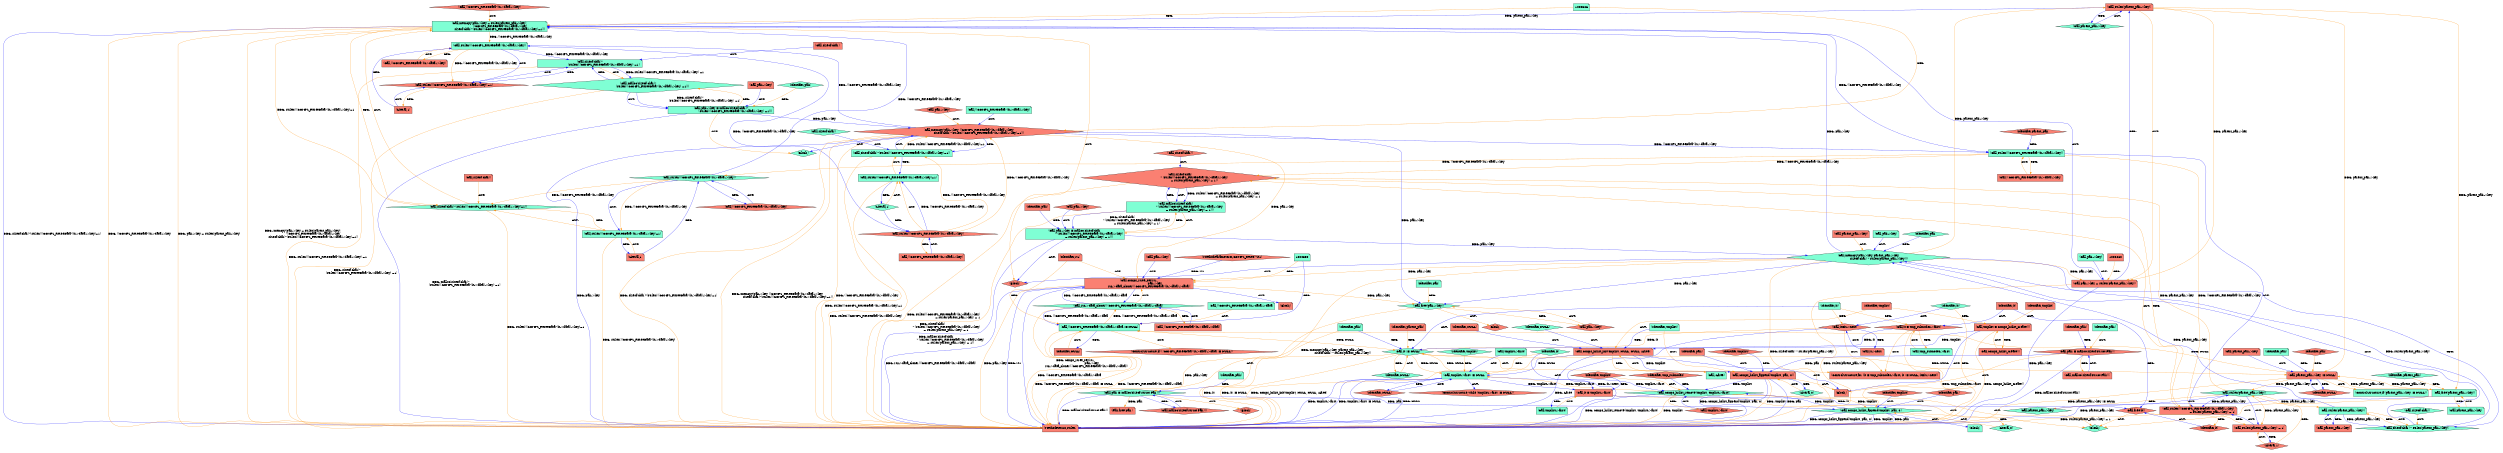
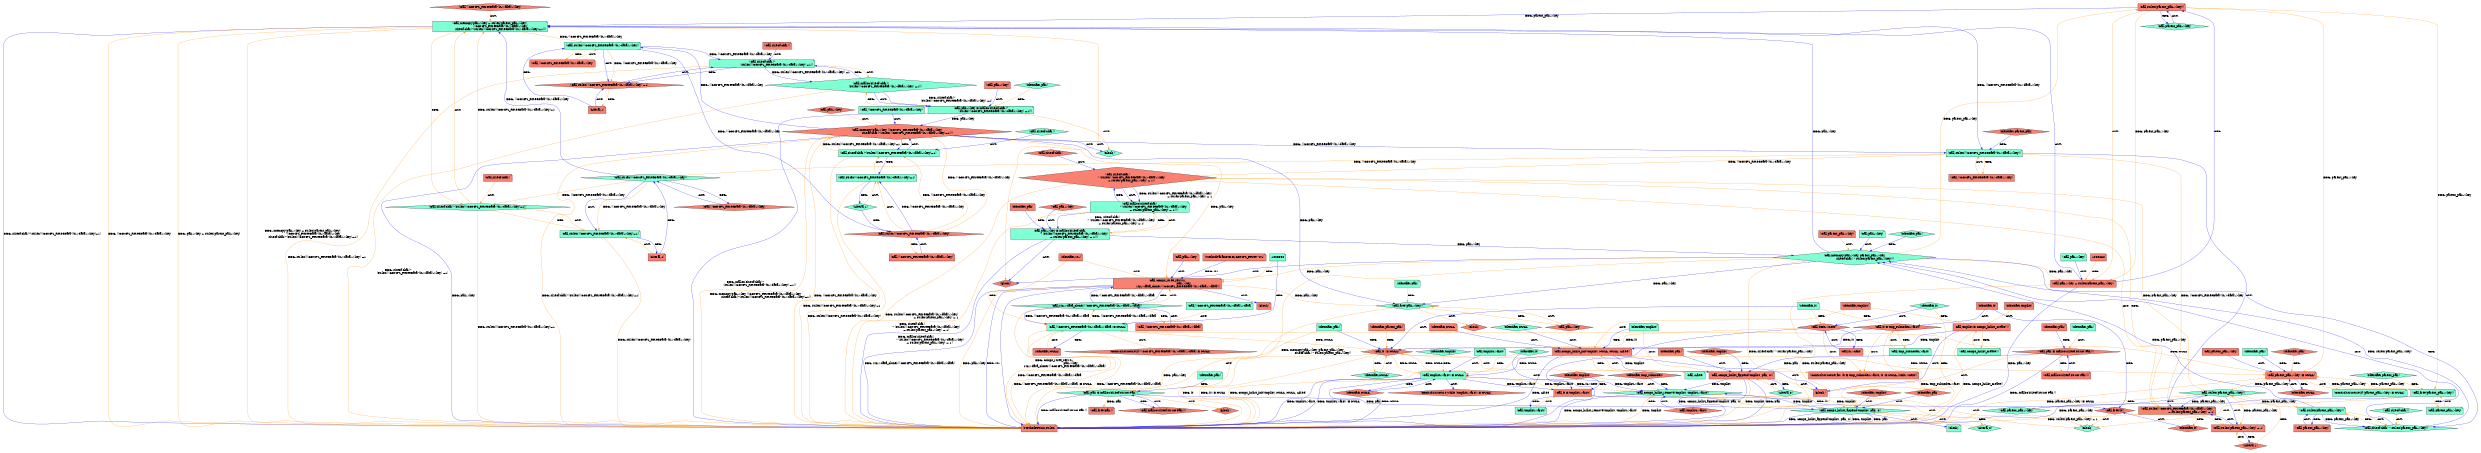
node "1000326": removed
node "(MethodParameterIn,COMPS_RTree *rt1)": shape diamond -> note
node "(Call,it != NULL)": fillcolor aquamarine -> salmon
node "(Call,comps_hslist_create())": fillcolor salmon -> aquamarine
node "(Pair,free(pair))": label "(Pair,free(pair))" -> "(Call,free(pair))"
